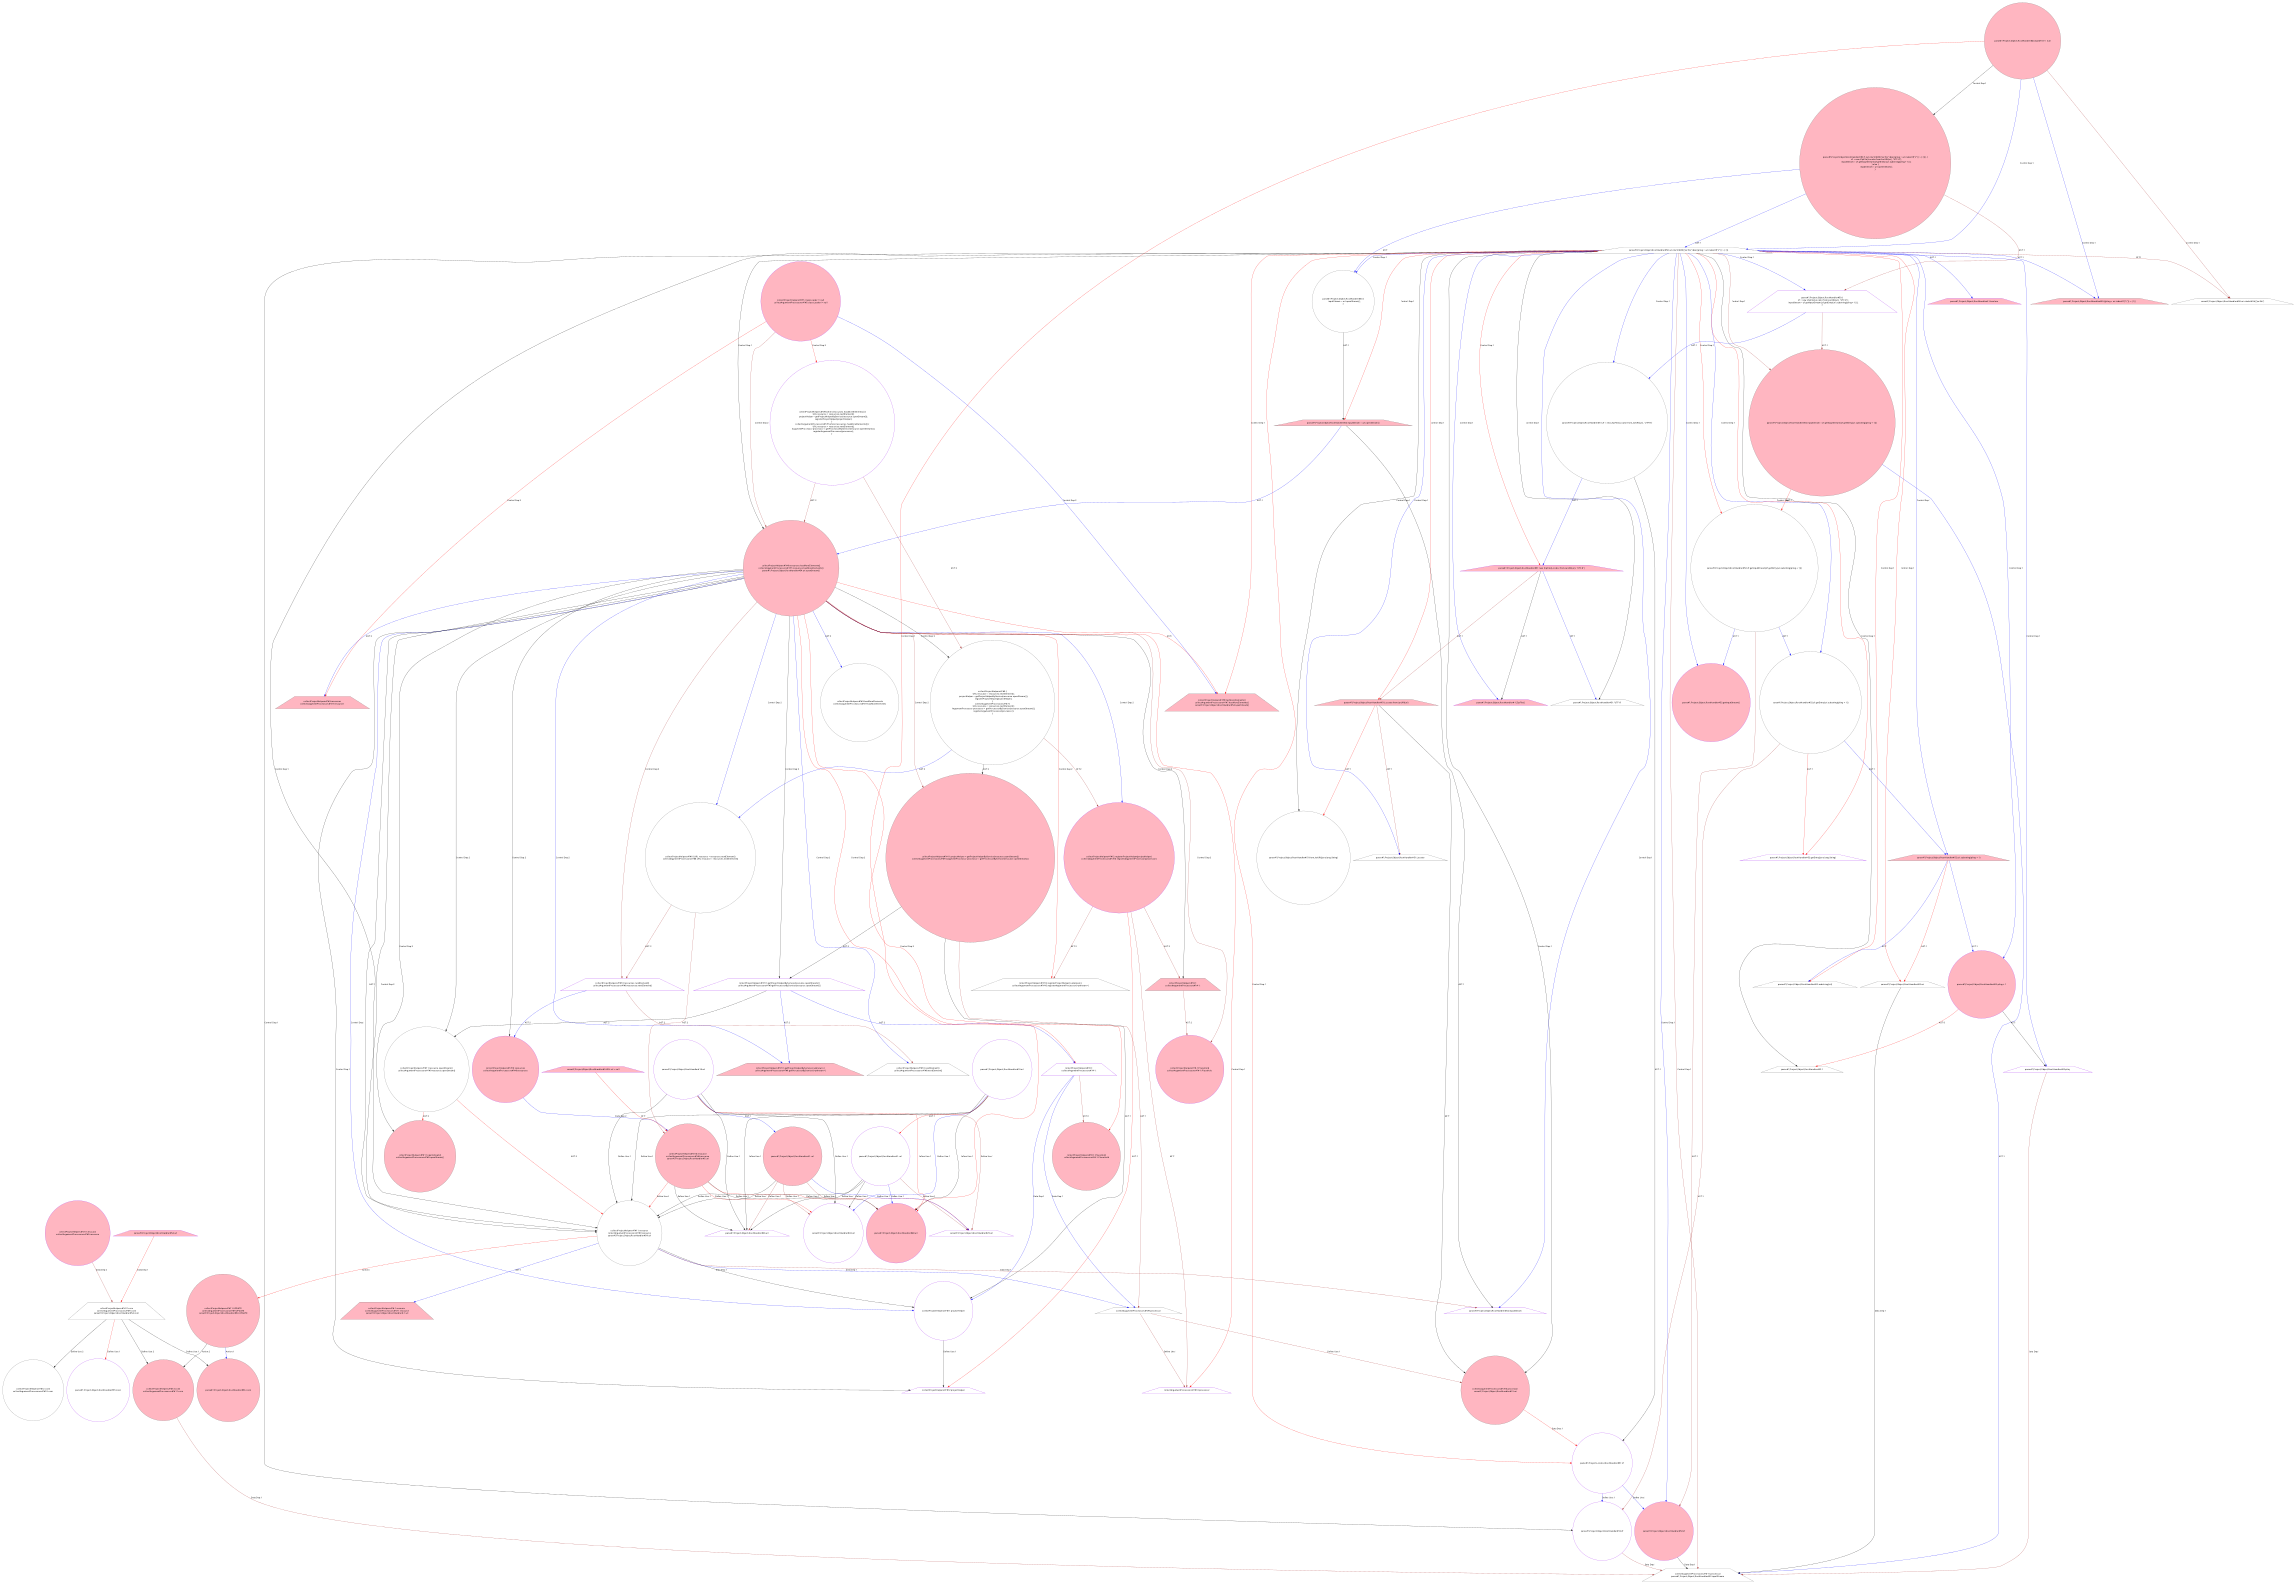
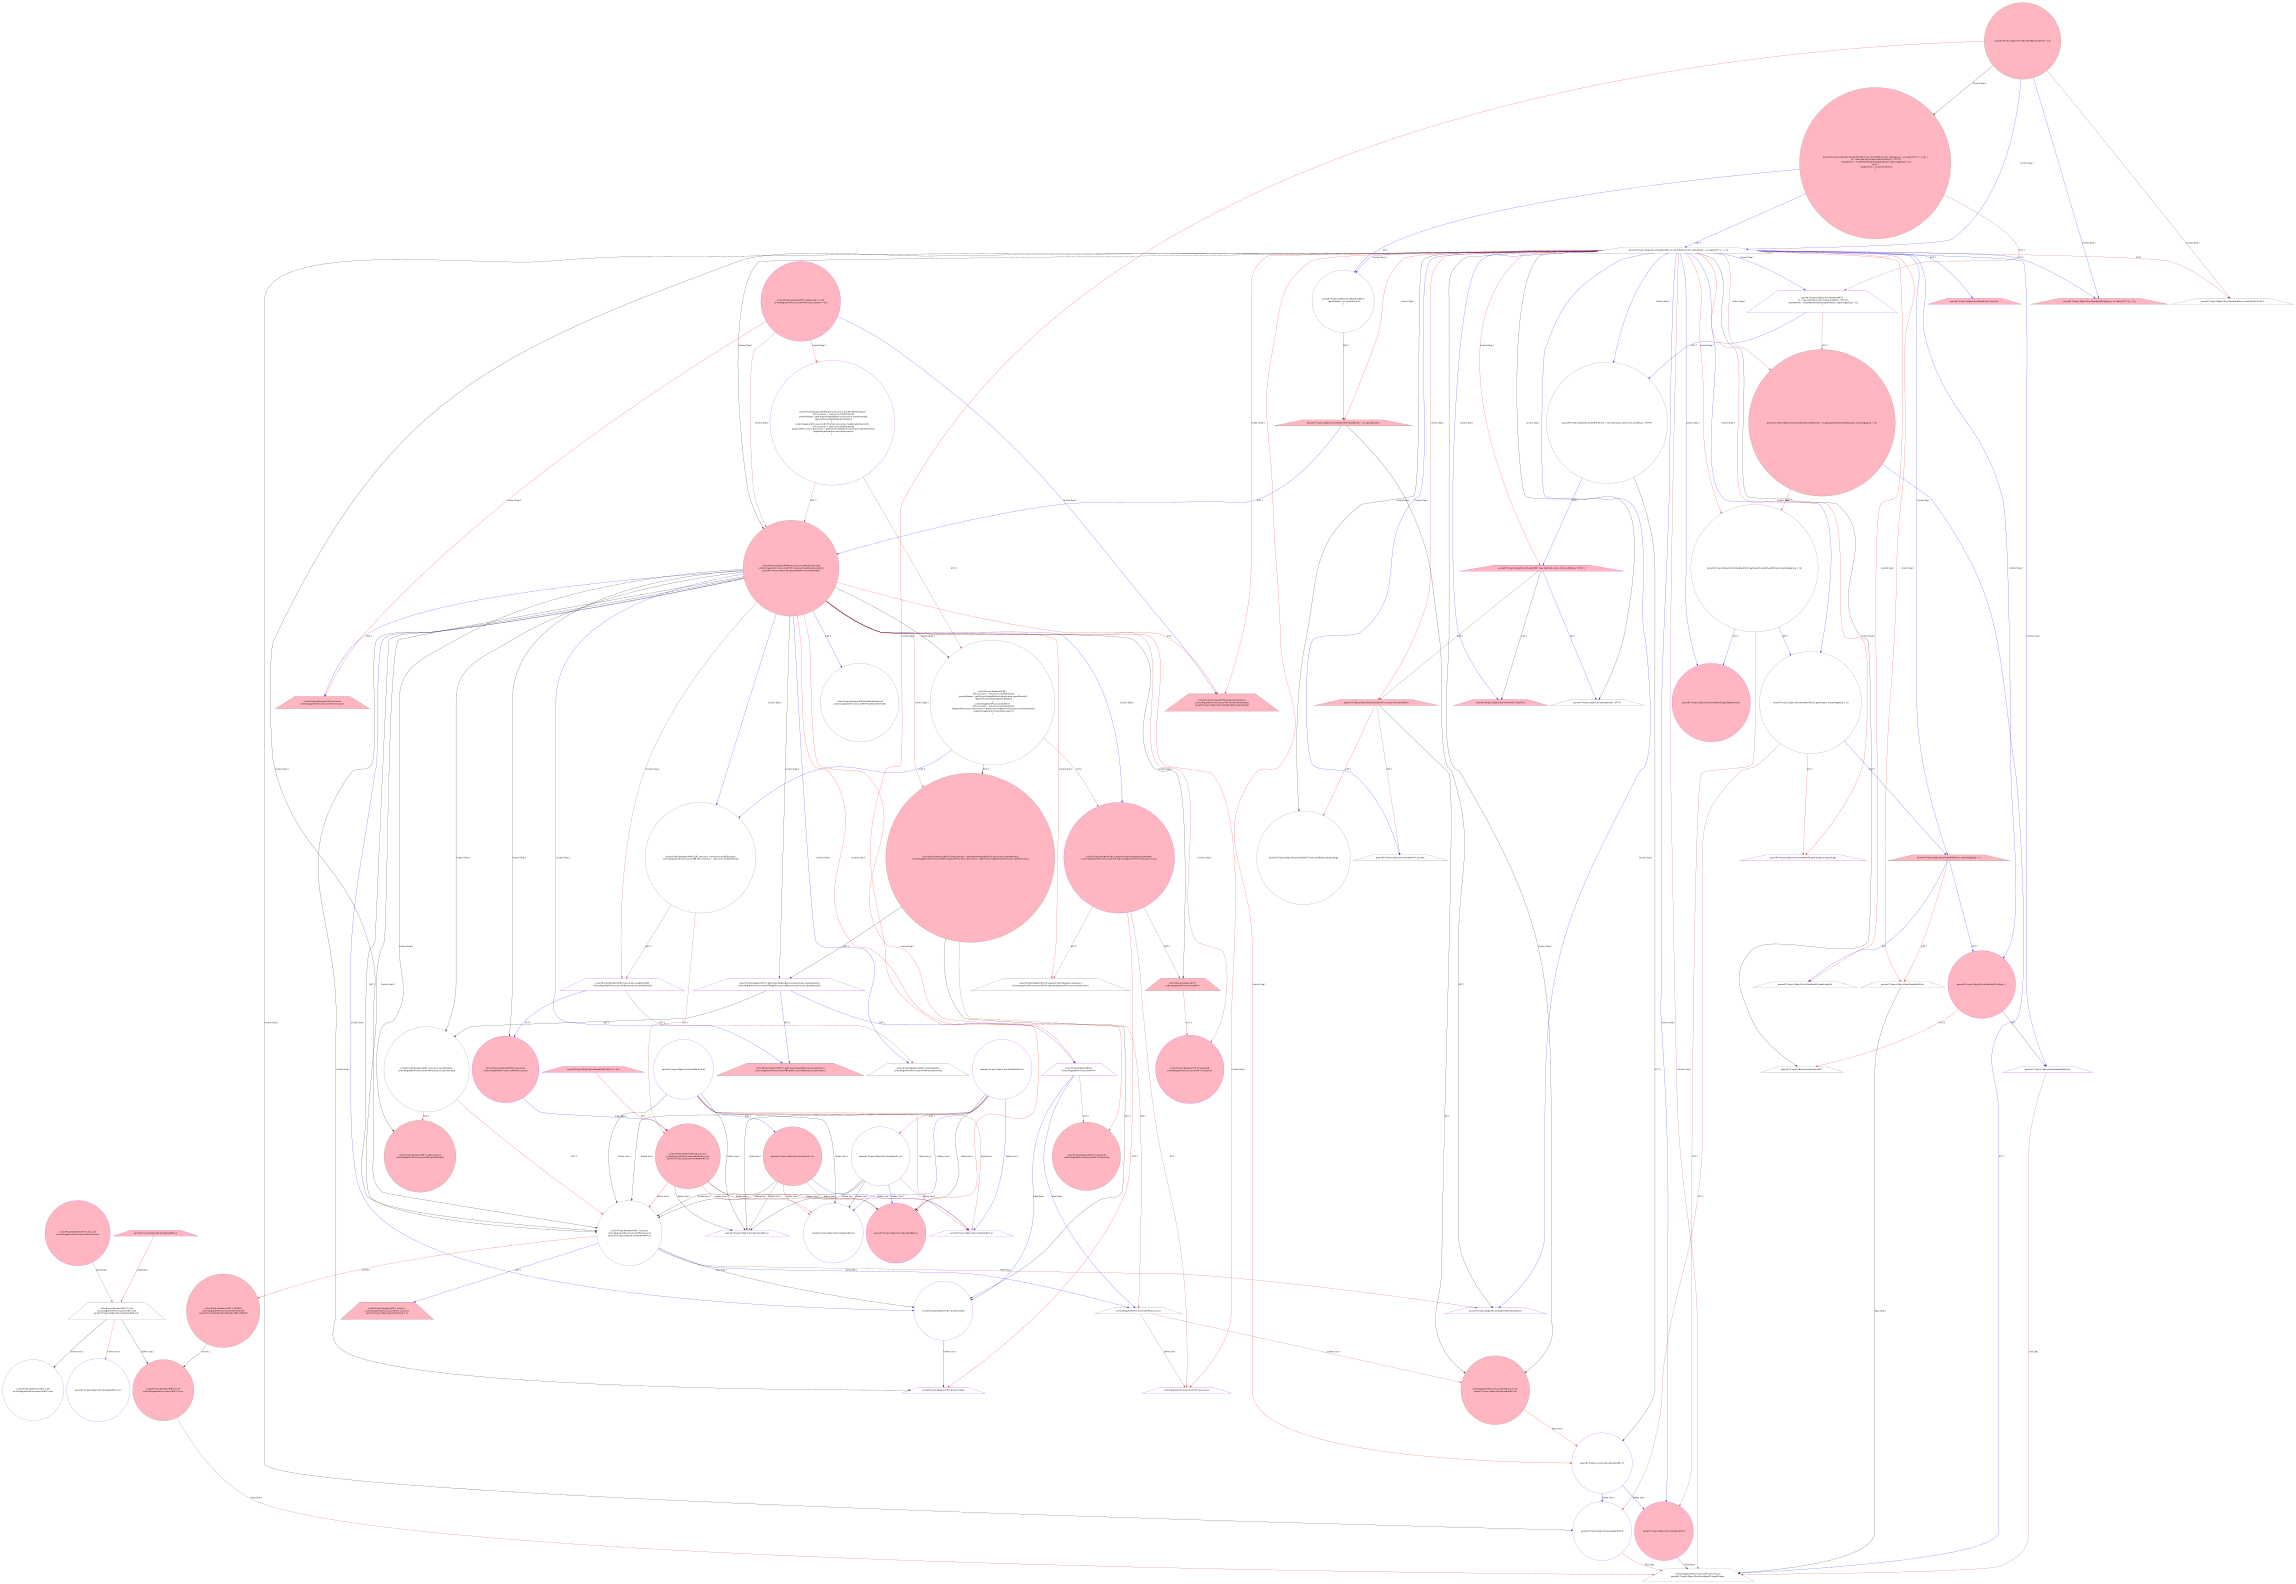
edge "parse#?,Project,Object,RootHandler#10:url" -> "parse#?,Project,Object,RootHandler#29:url": added, label "Define Use:1"
node "parse#?,Project,Object,RootHandler#56:conn": removed
